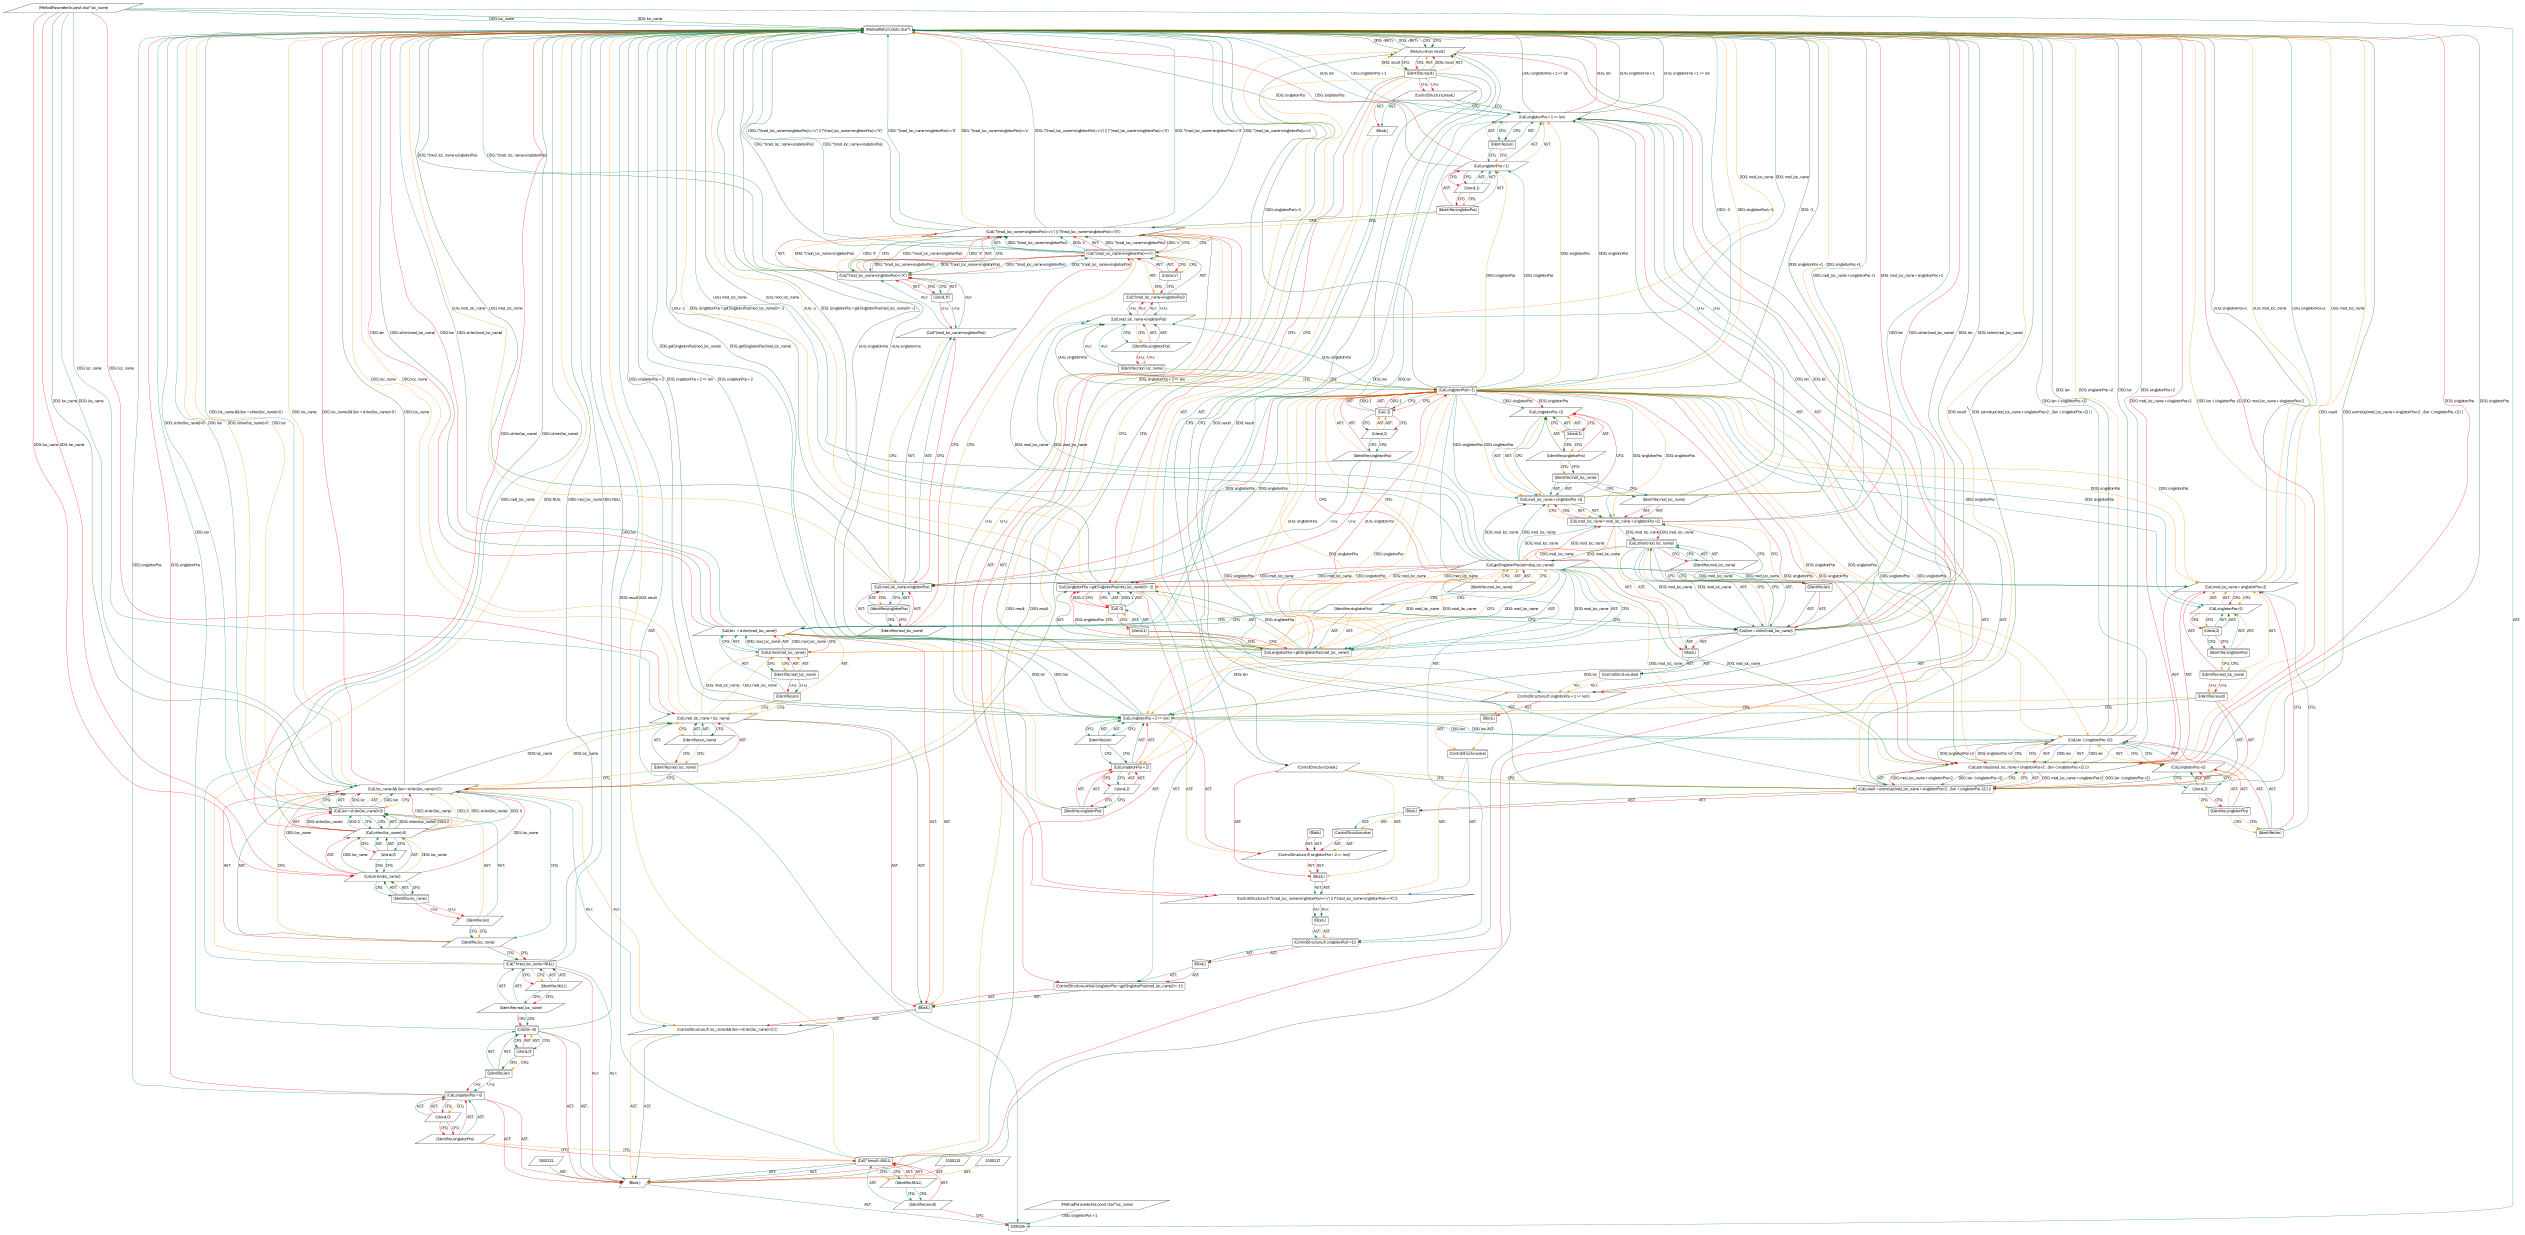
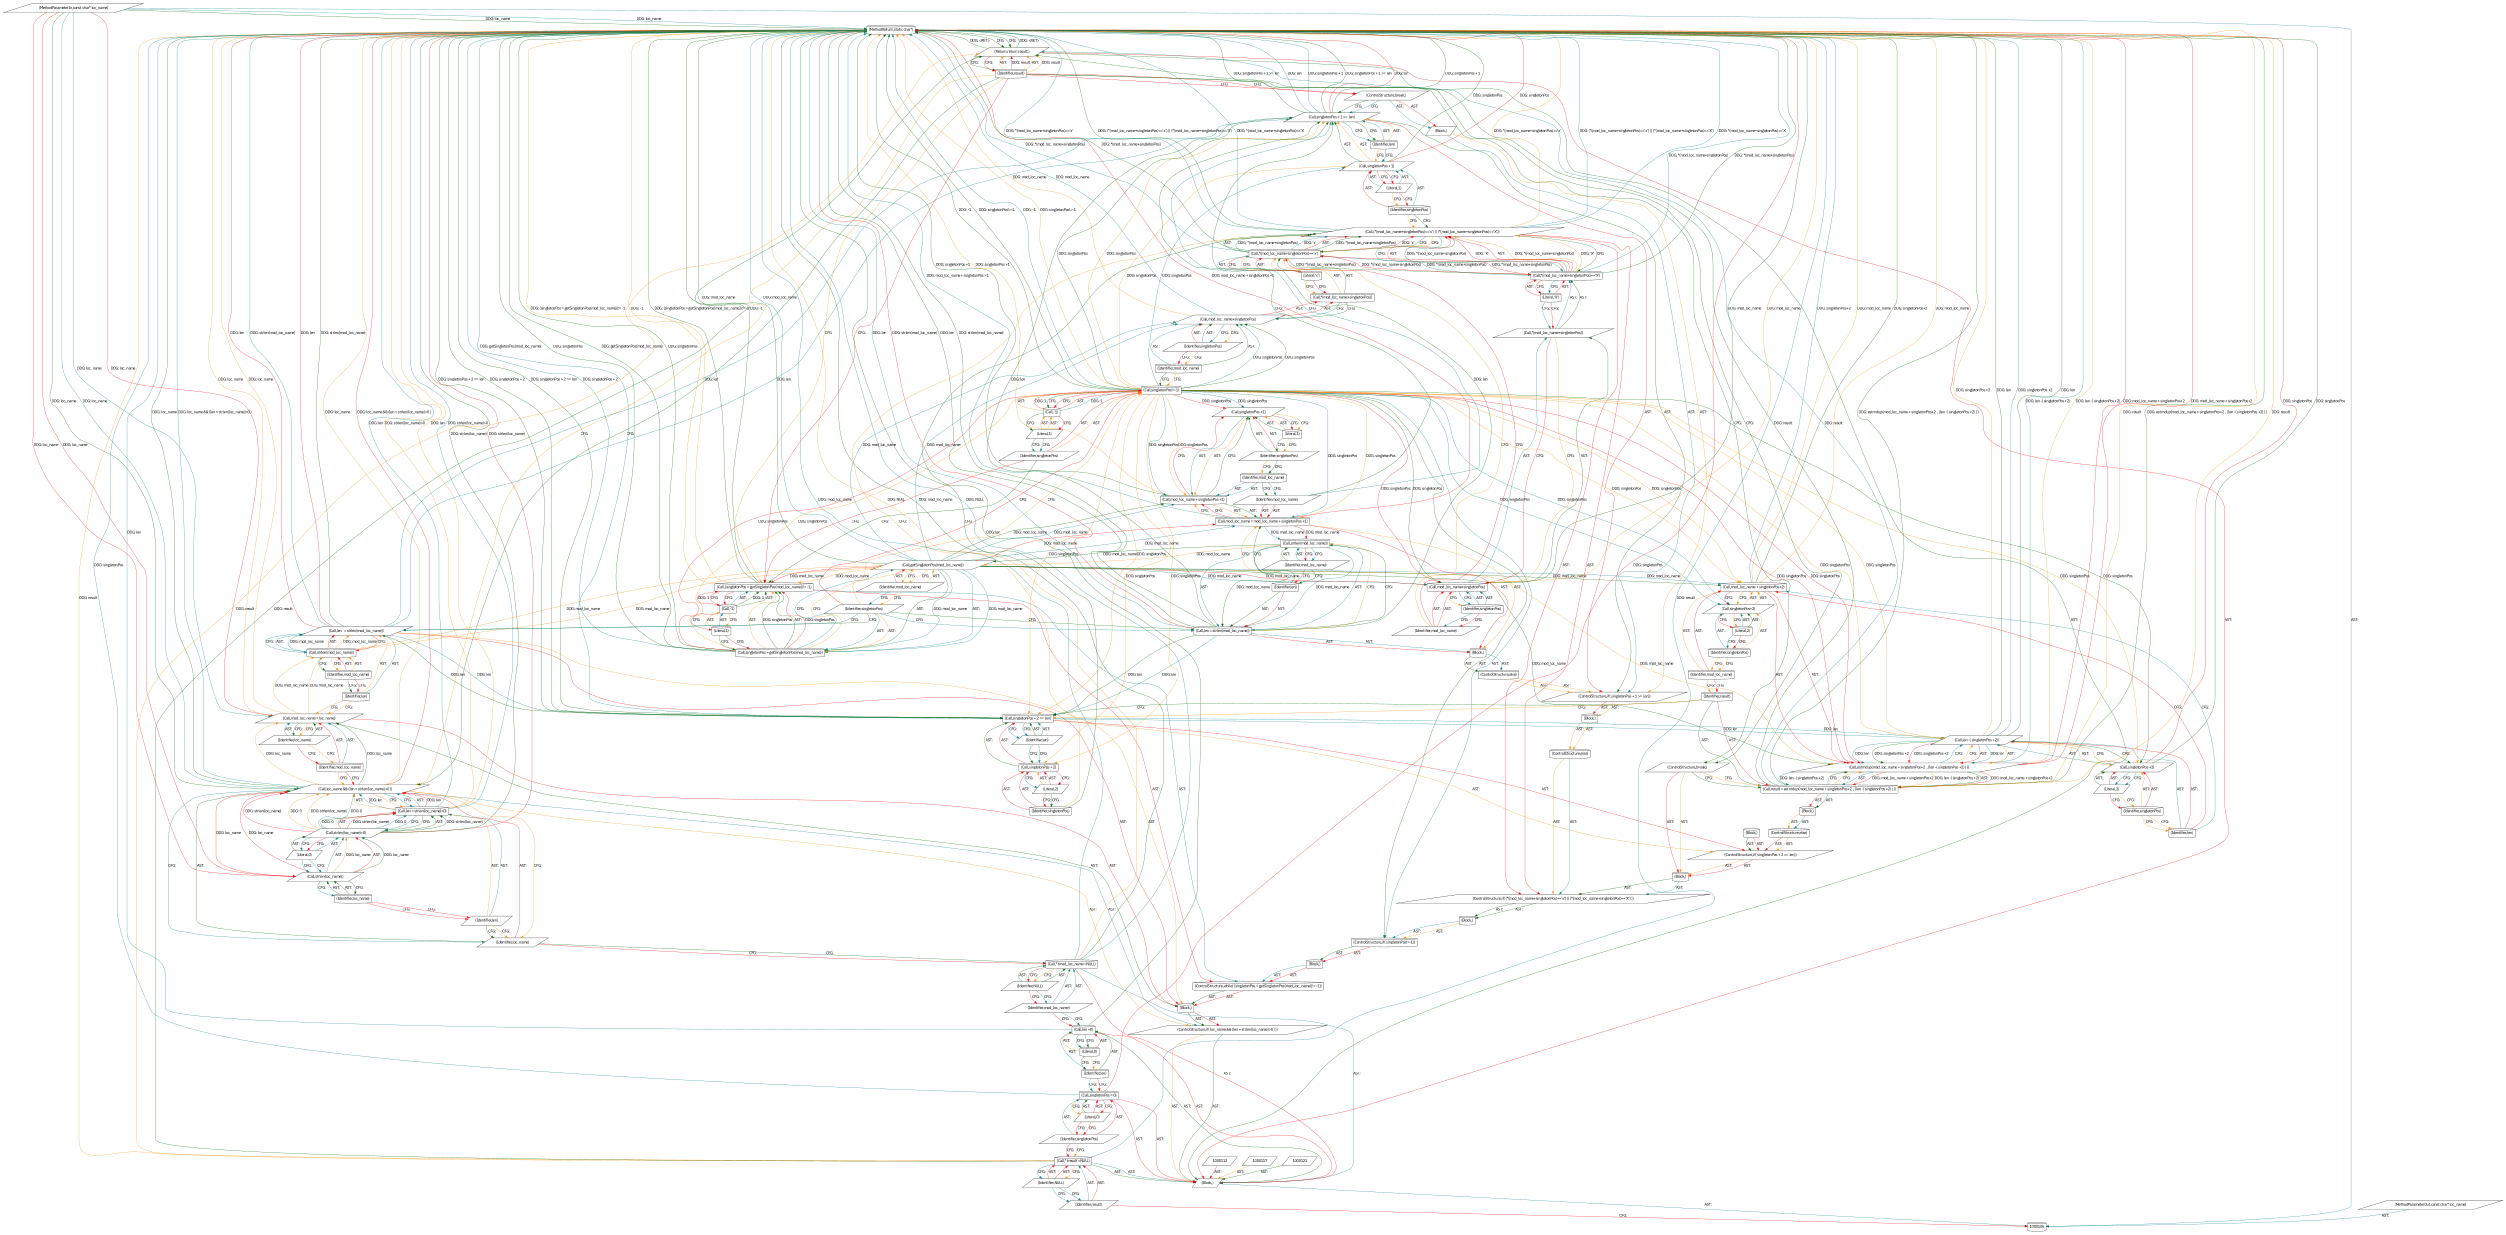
node "(Call,getSingletonPos(estrndup_loc_name))": label "(Call,getSingletonPos(estrndup_loc_name))" -> "(Call,getSingletonPos(mod_loc_name))"
node "(Call,mod_loc_name + singletonPos+2)": shape parallelogram -> cylinder
edge "(MethodReturn,static char*)" -> "1000106": removed, label "AST:"
edge "(MethodParameterOut,const char* loc_name)" -> "1000106": label "DDG: singletonPos + 1" -> "AST: "
